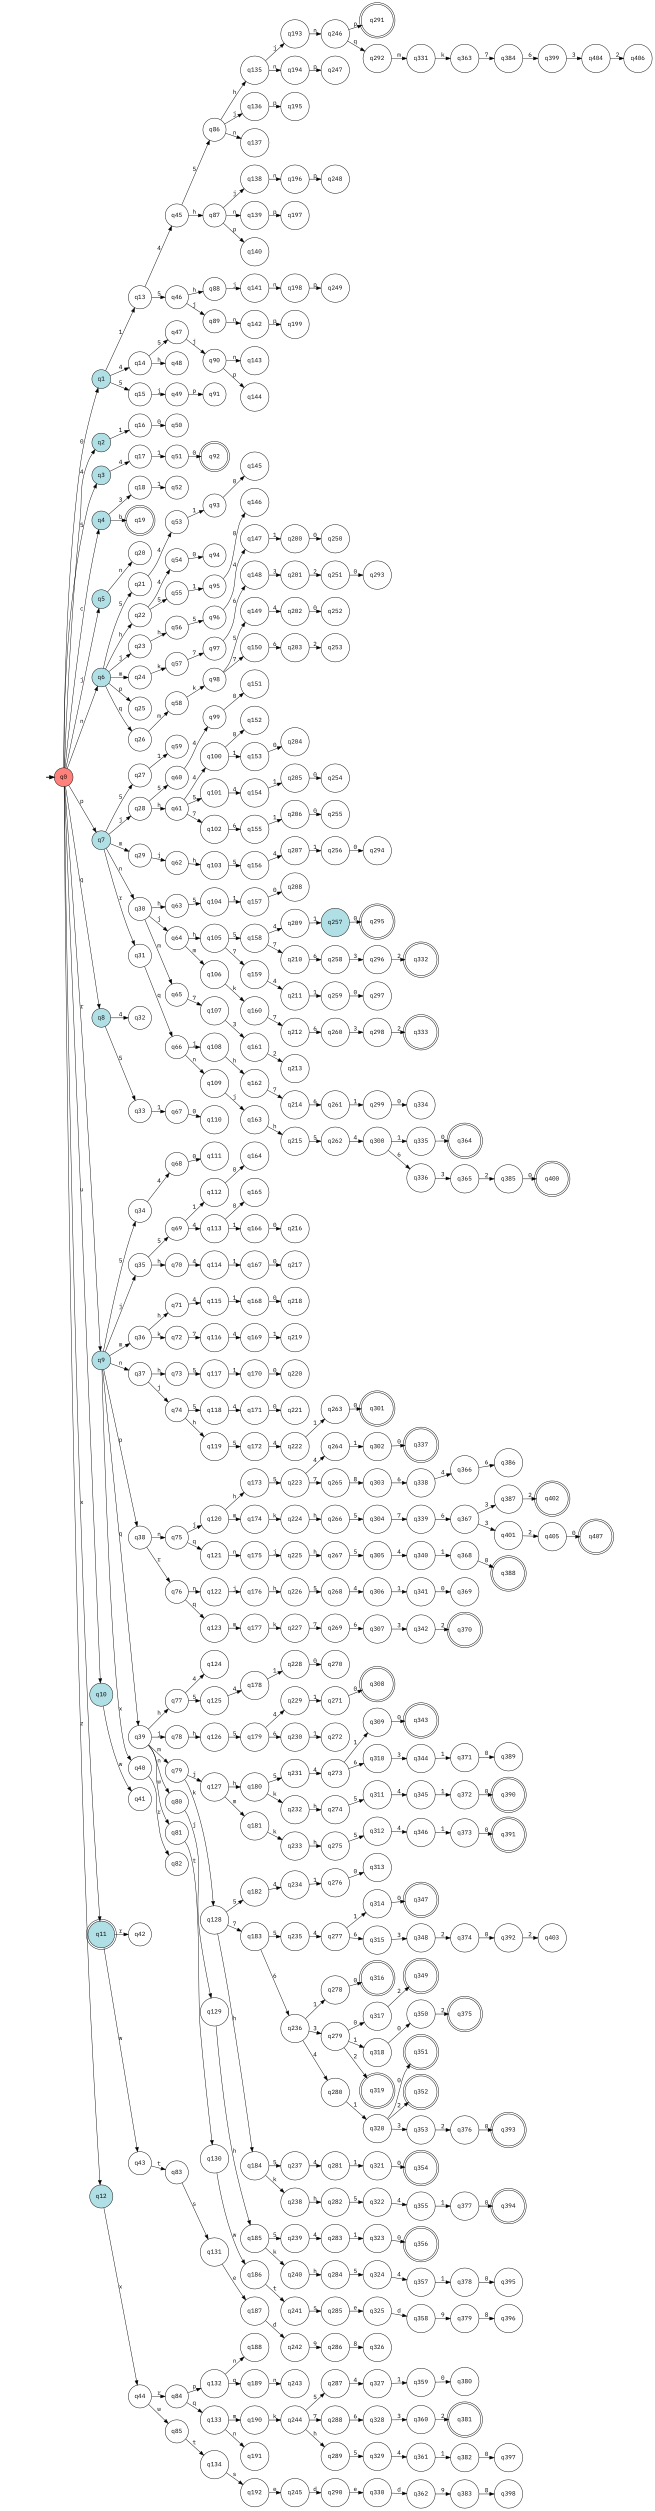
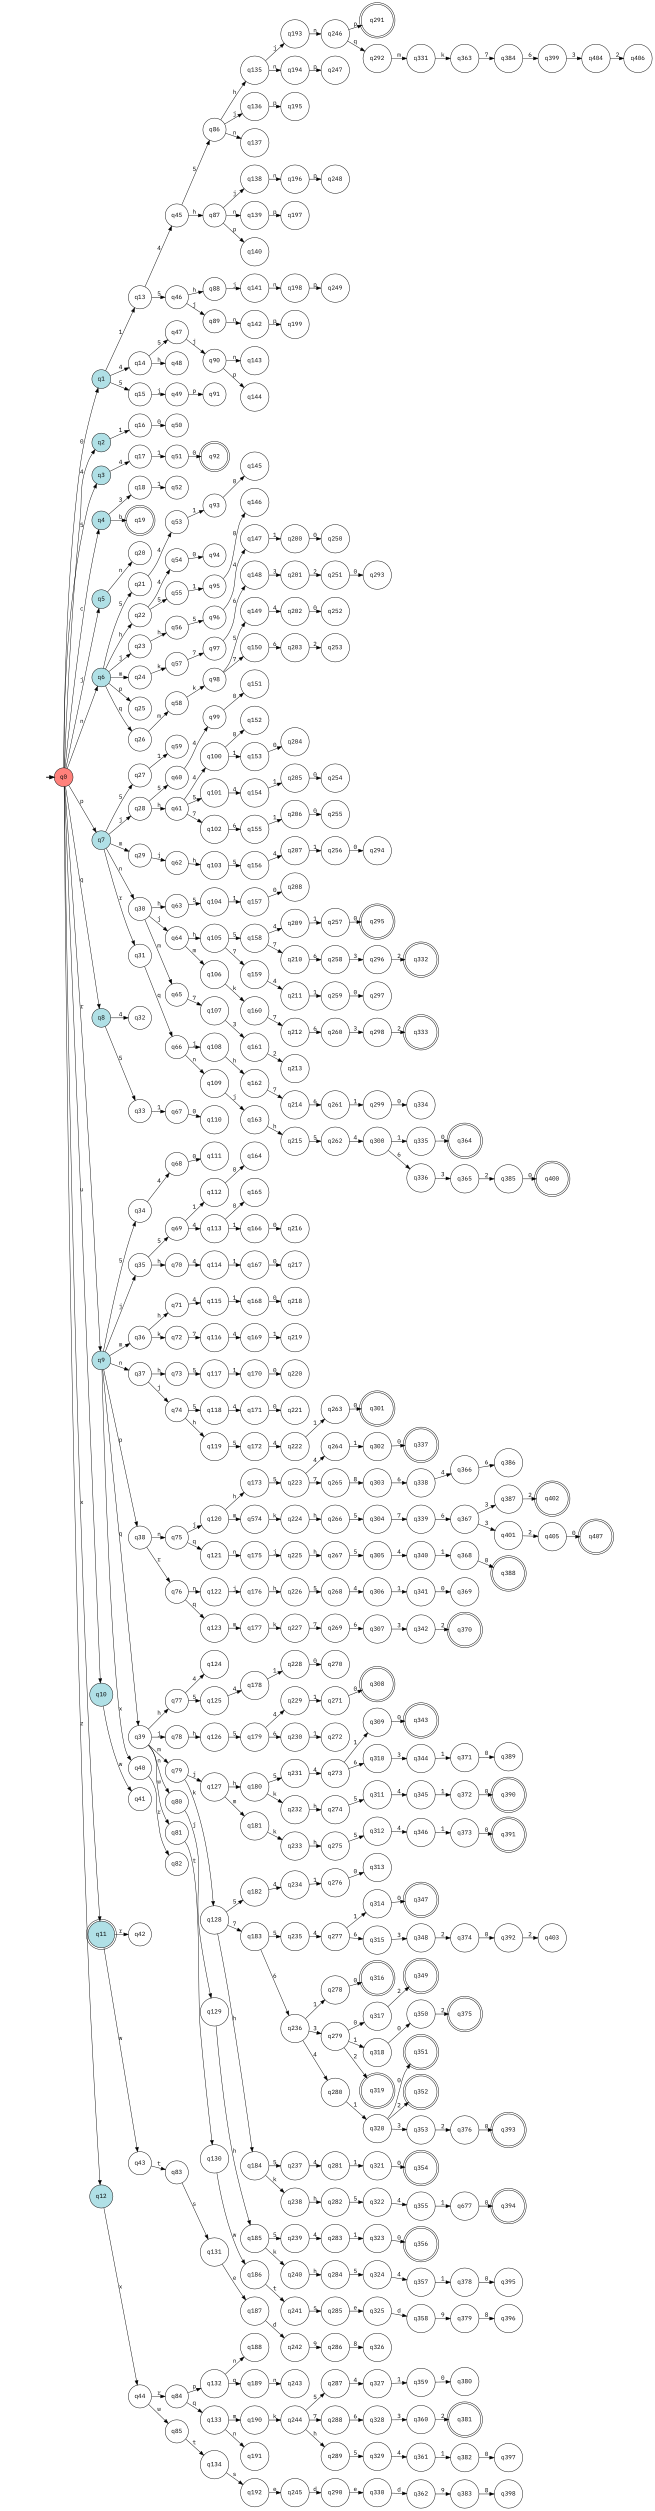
node "q257": fillcolor powderblue -> white
node "q174": label "q174" -> "q574"
node "q377": label "q377" -> "q677"
